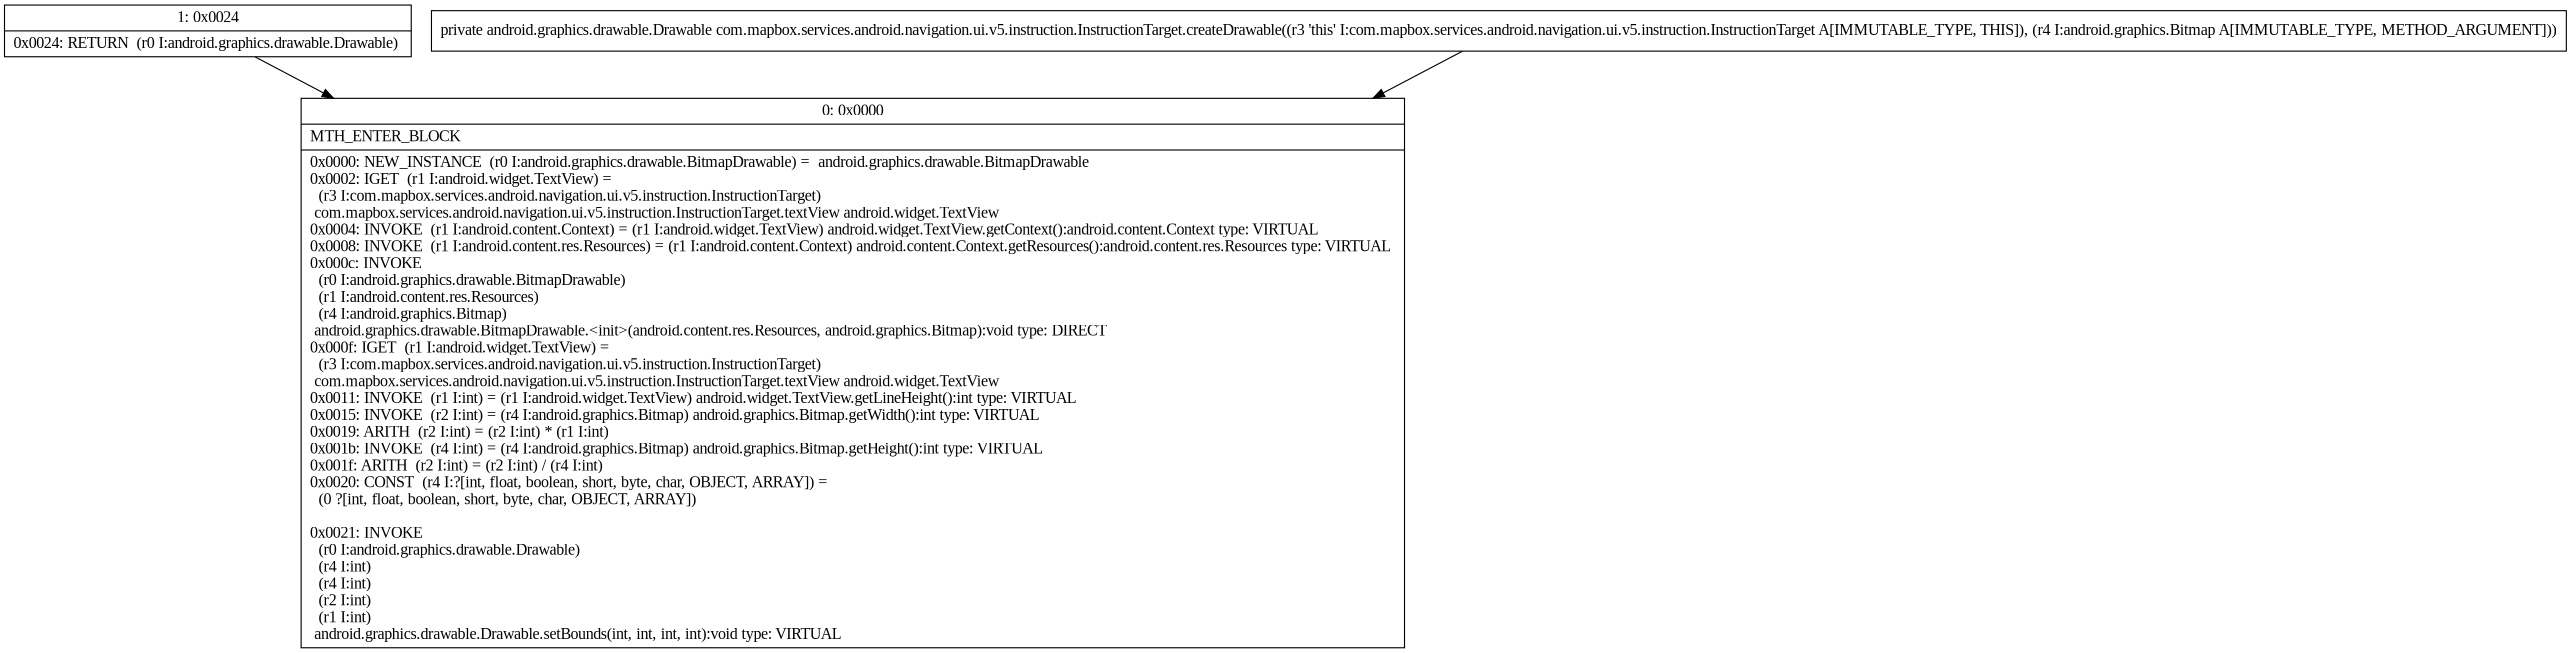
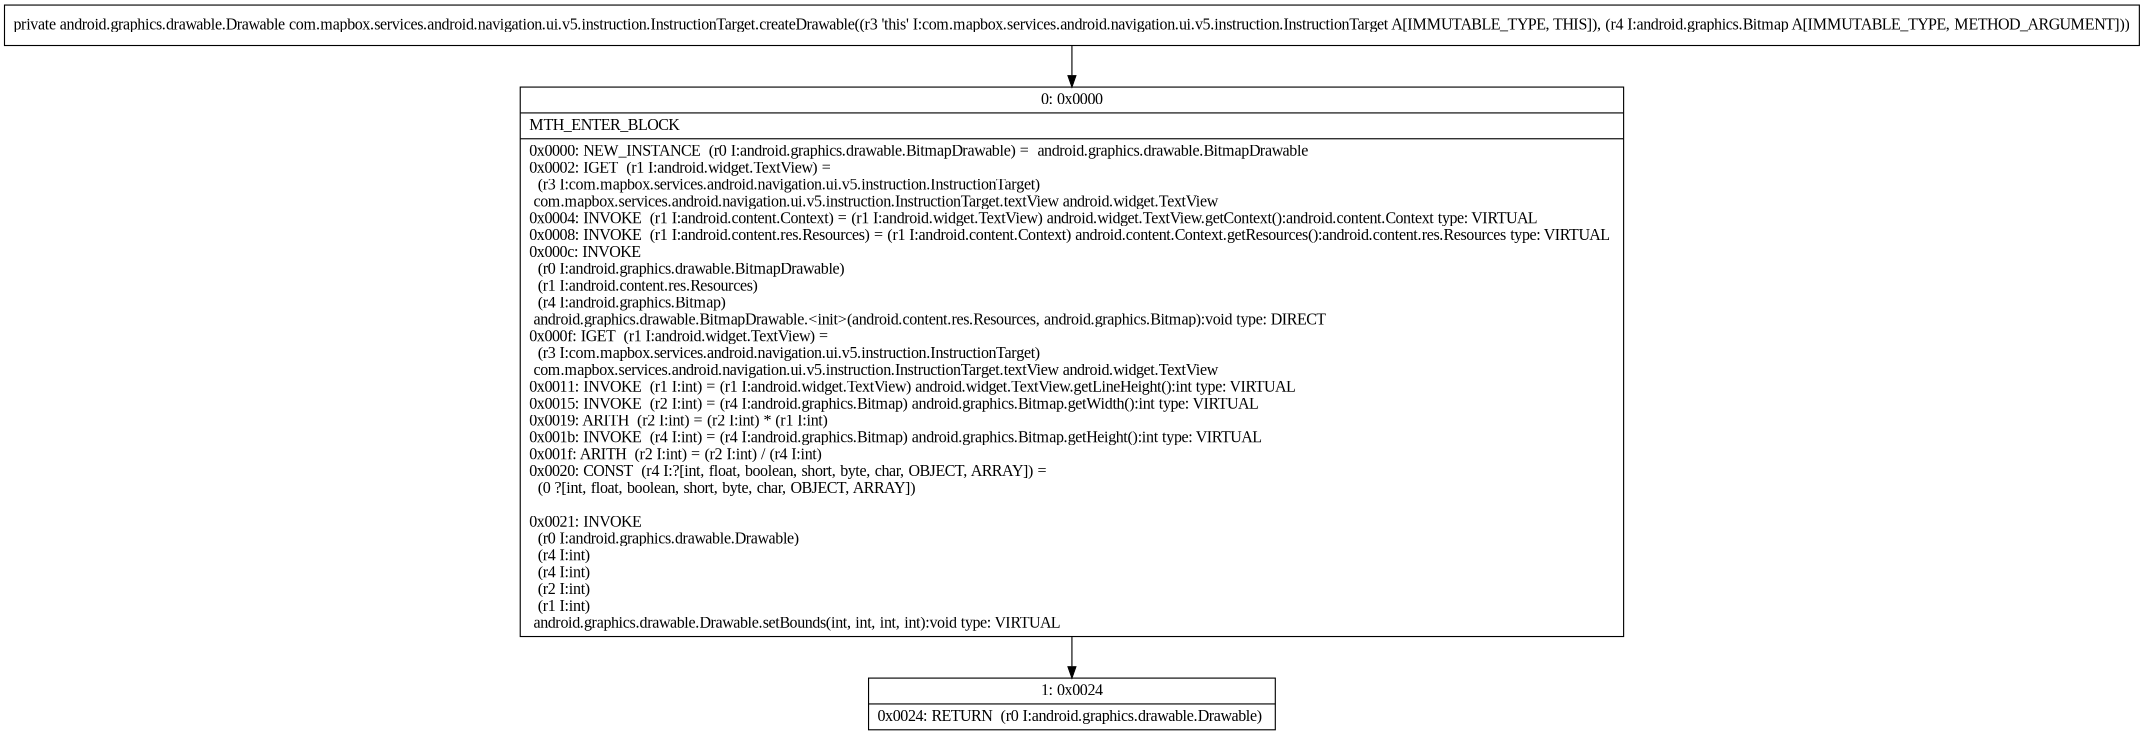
edge "1: 0x0024" -> "0: 0x0000": reversed
